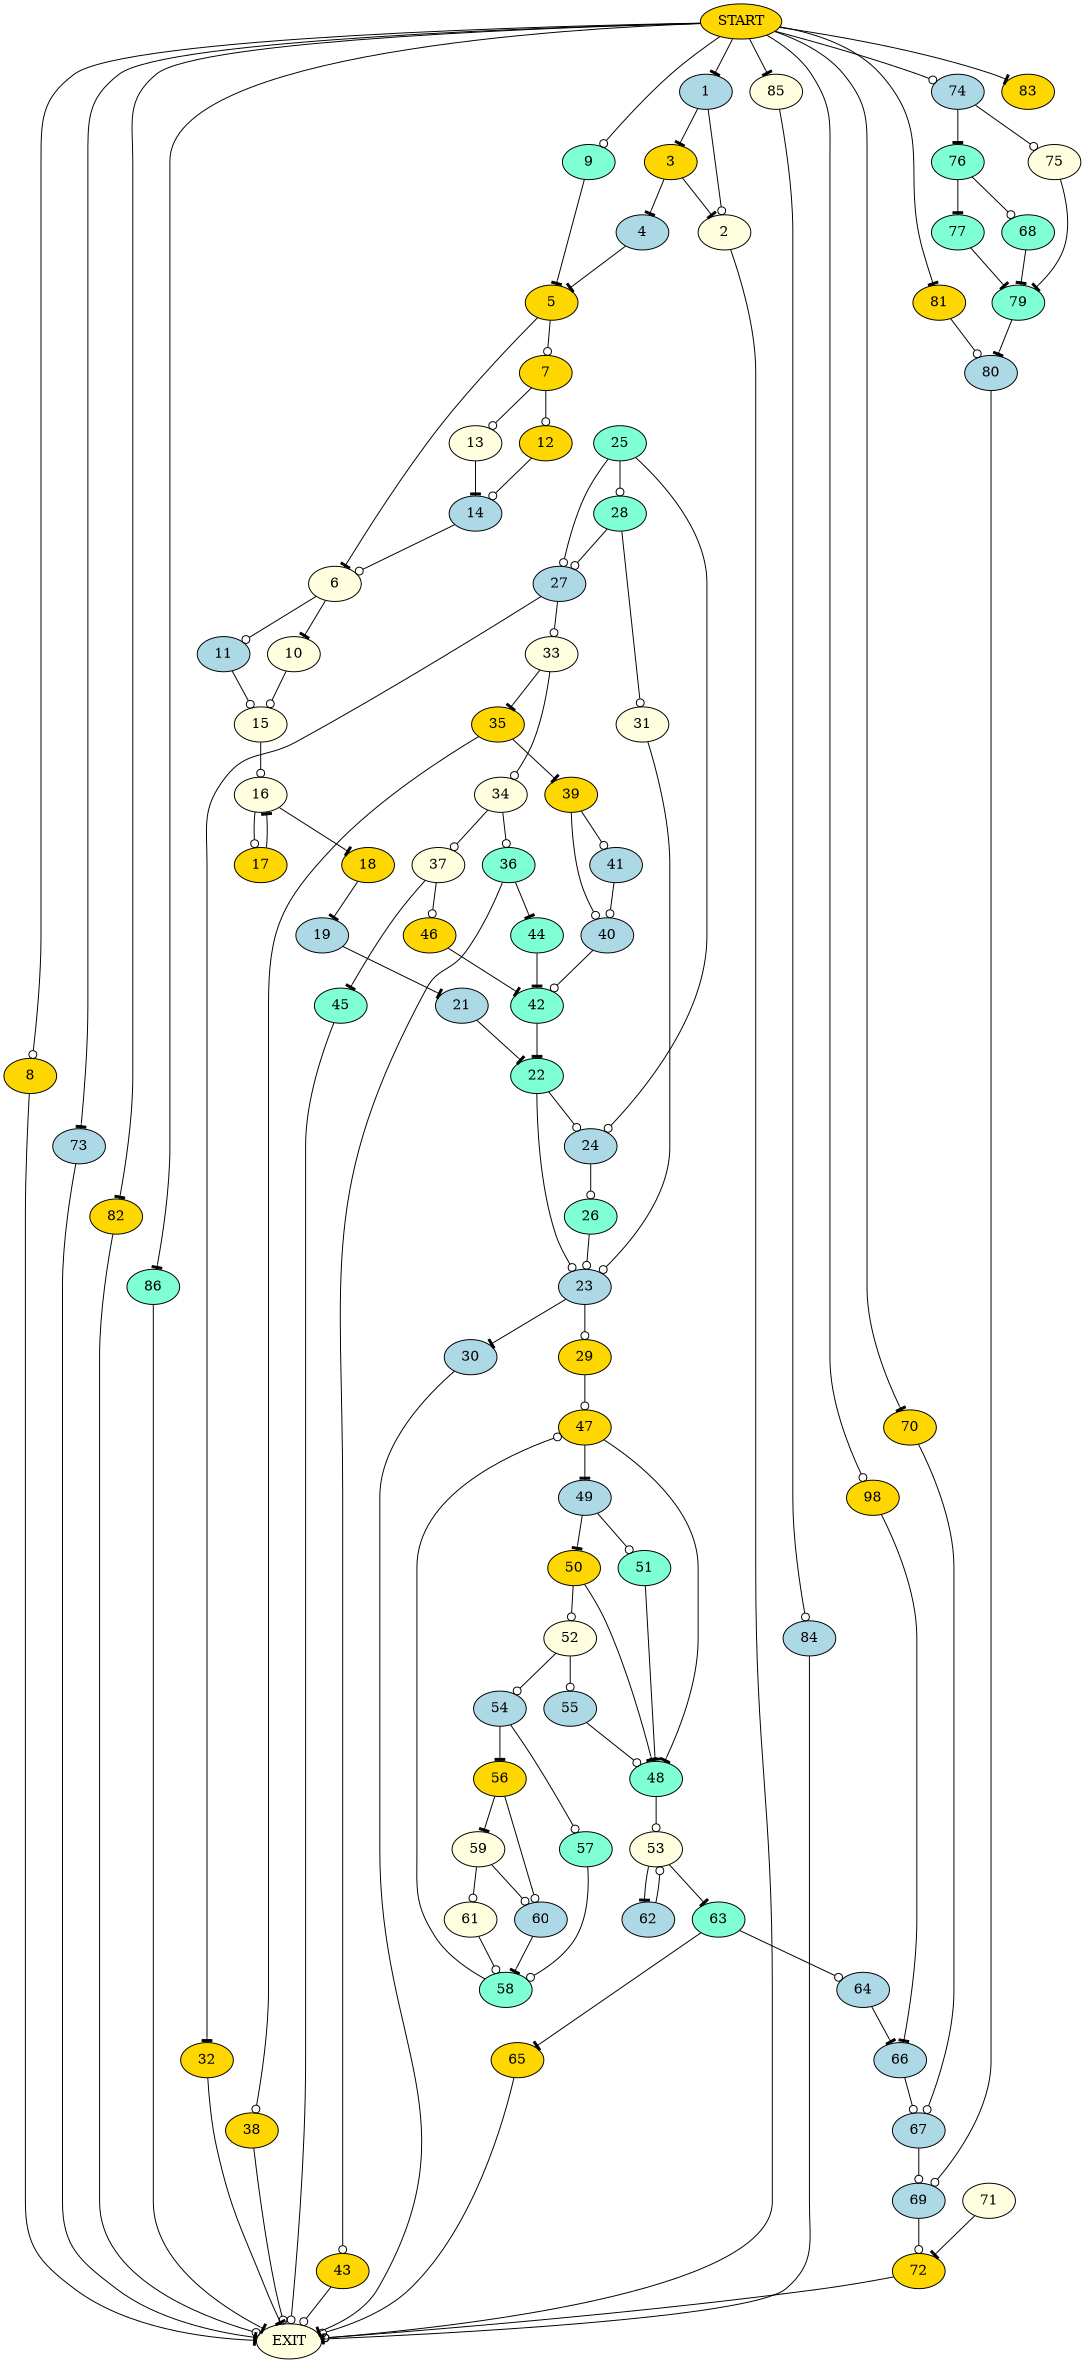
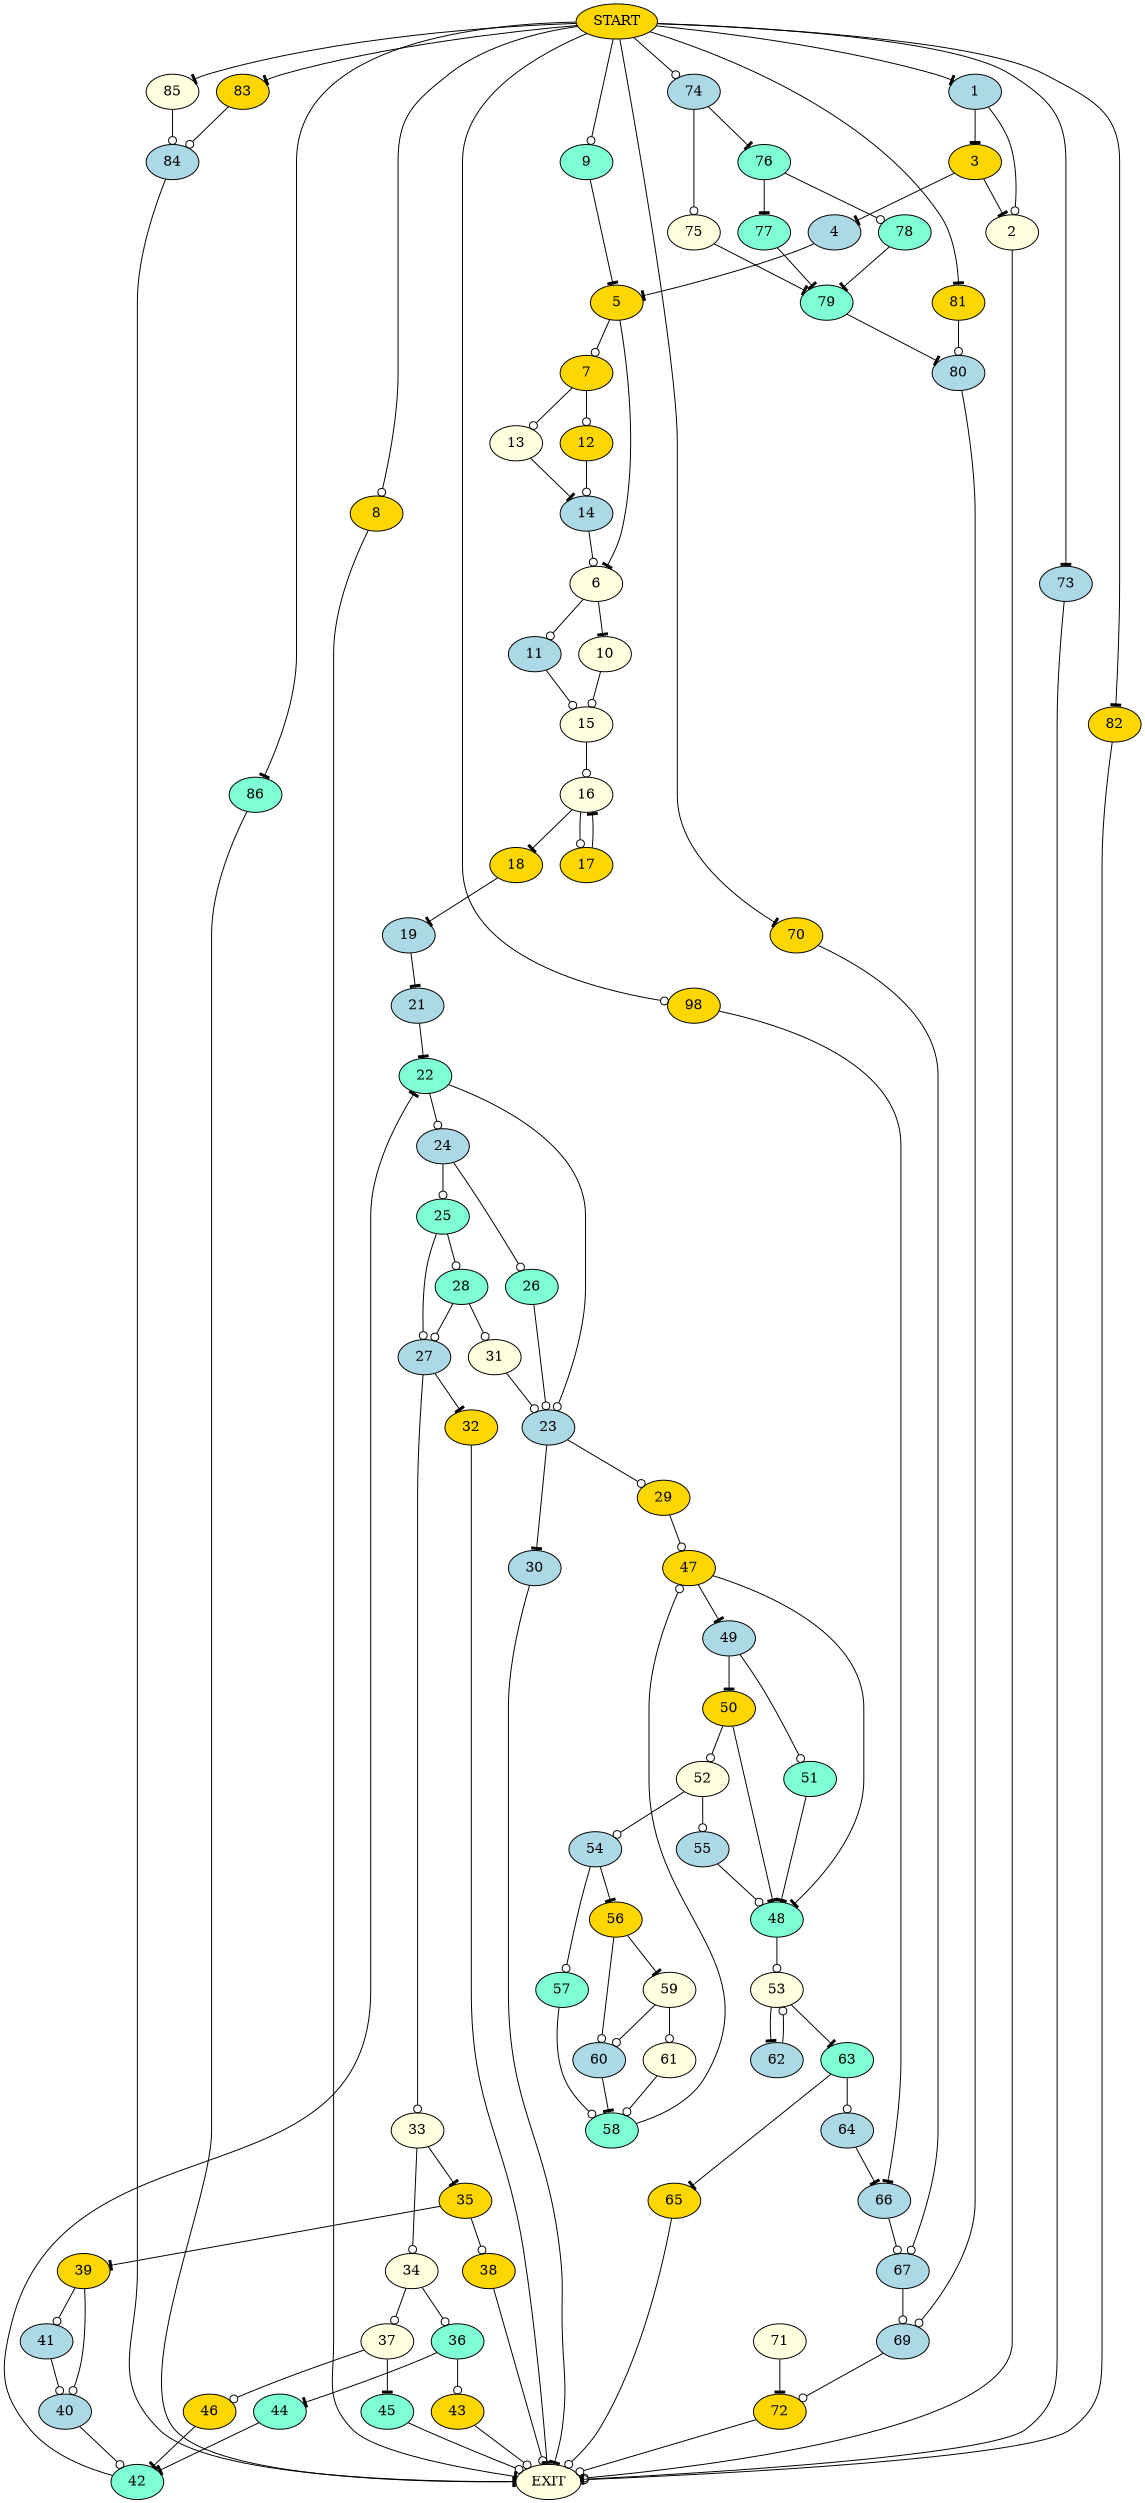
edge "83" -> "84": added
node "68": label "68" -> "78"
edge "25" -> "24": reversed
